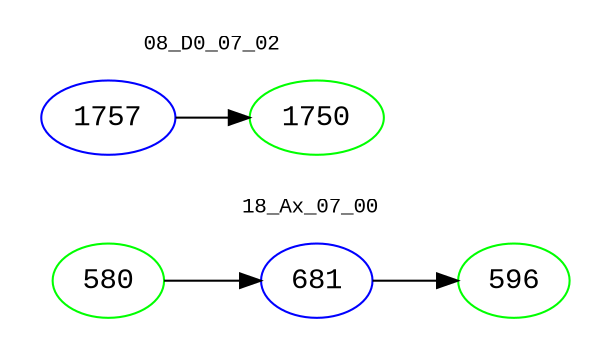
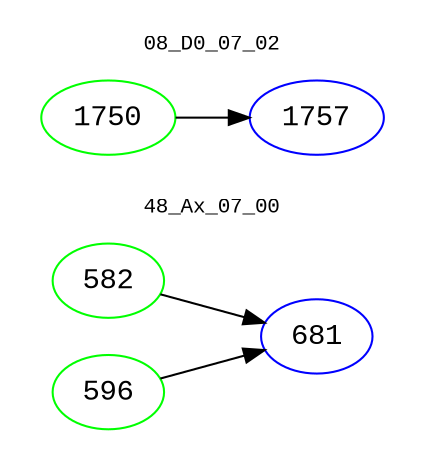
edge "1757" -> "1750": reversed
cluster "18_Ax_07_00": label "18_Ax_07_00" -> "48_Ax_07_00"
node "580": label "580" -> "582"
edge "681" -> "596": reversed
